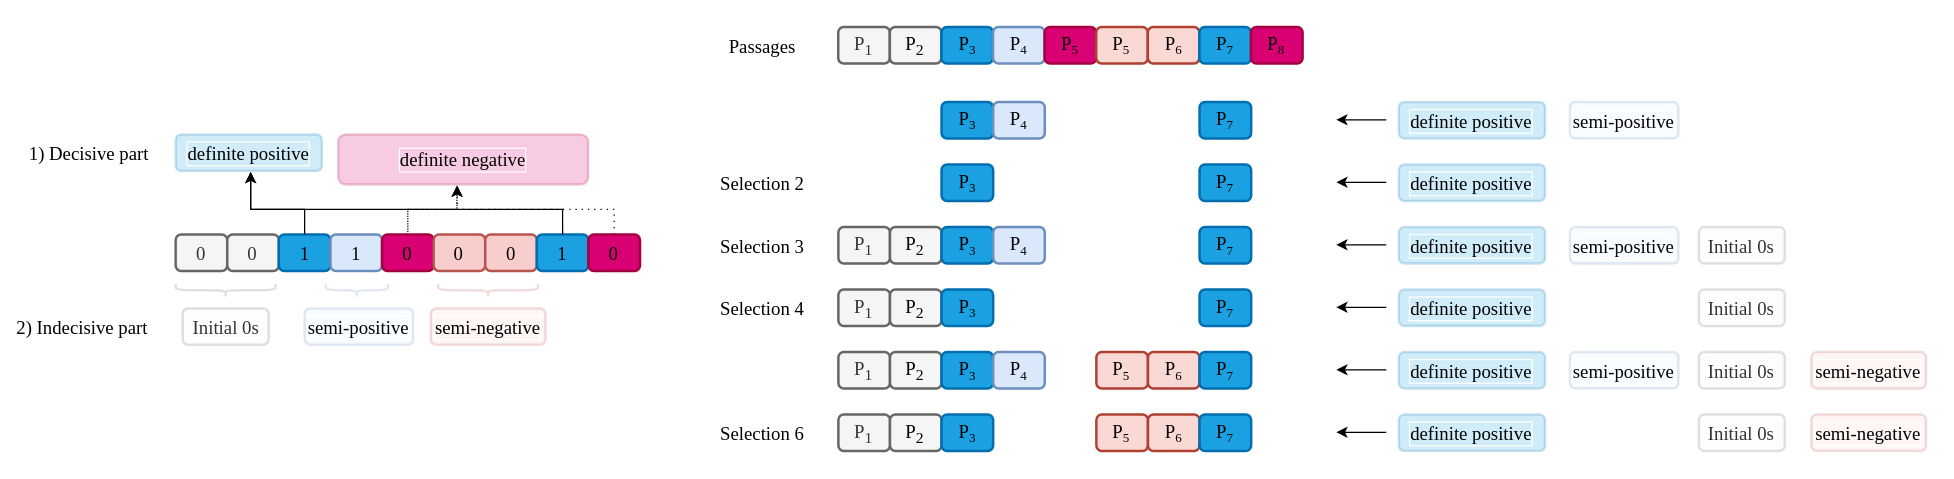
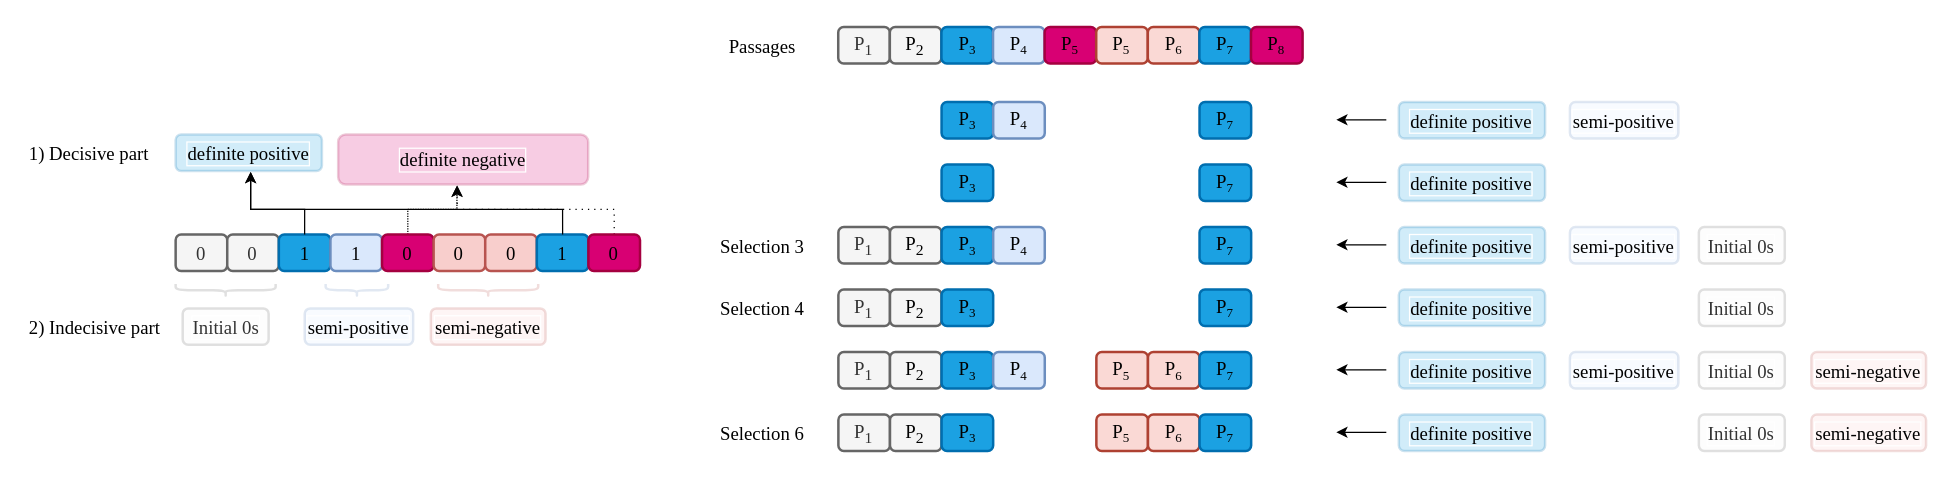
node "Selection 2": removed
node "2) Indecisive part": moved (87, 326) -> (100, 326)
